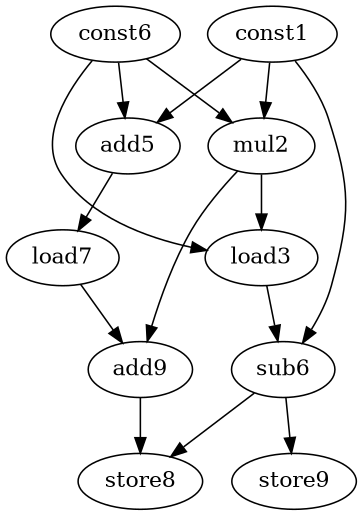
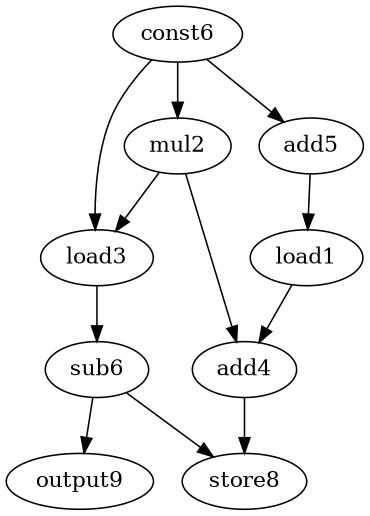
node "const1": removed
node "load7": label "load7" -> "load1"
node "add9": label "add9" -> "add4"
node "store9": label "store9" -> "output9"
